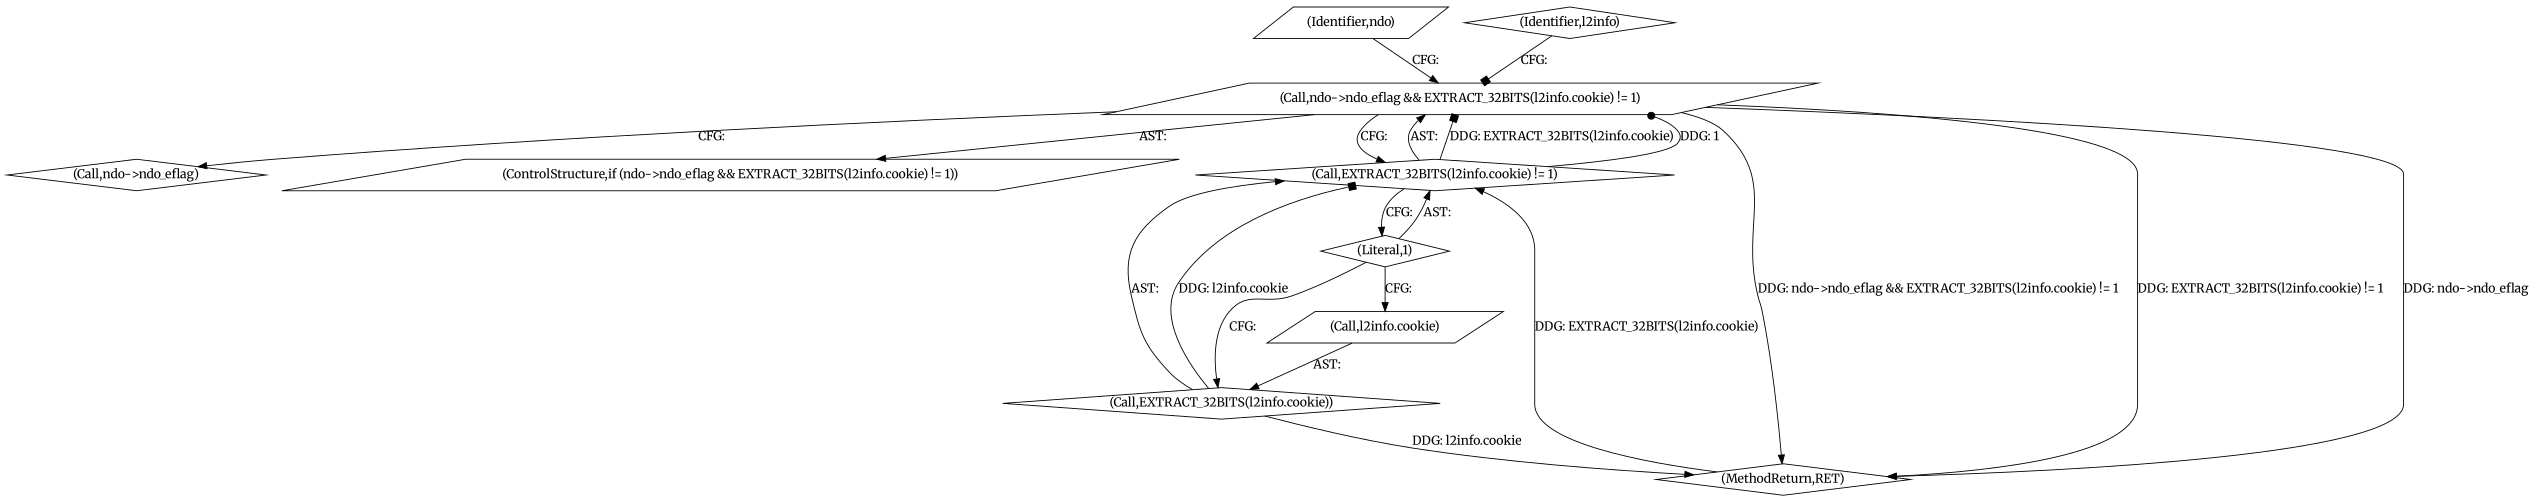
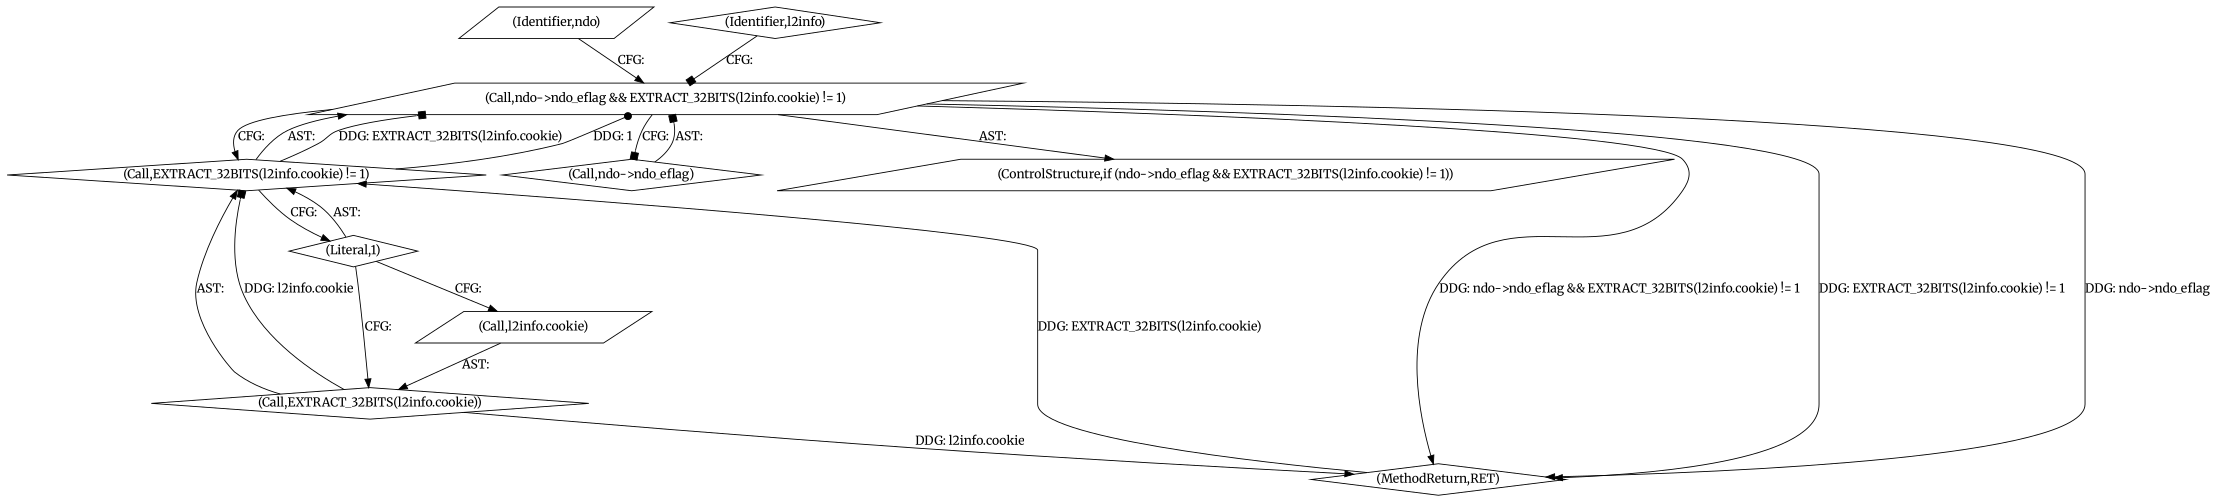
edge "(Call,ndo->ndo_eflag && EXTRACT_32BITS(l2info.cookie) != 1)" -> "(Call,ndo->ndo_eflag)": arrowhead normal -> box
edge "(Call,ndo->ndo_eflag)" -> "(Call,ndo->ndo_eflag && EXTRACT_32BITS(l2info.cookie) != 1)": added, label "AST:"
